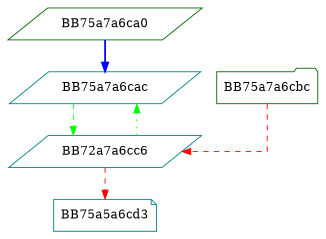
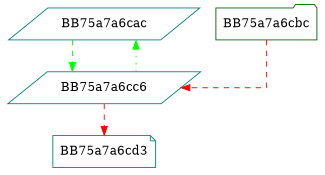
node "BB75a7a6ca0": removed
node "BB72a7a6cc6": label "BB72a7a6cc6" -> "BB75a7a6cc6"
node "BB75a5a6cd3": label "BB75a5a6cd3" -> "BB75a7a6cd3"
